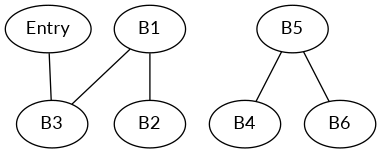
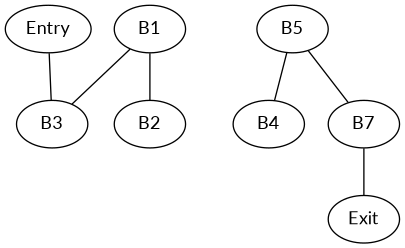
node "B6": label "B6" -> "B7"
node "Exit": added
